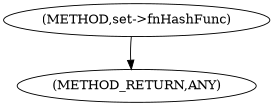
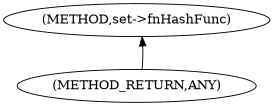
edge "(METHOD,set->fnHashFunc)" -> "(METHOD_RETURN,ANY)": reversed
